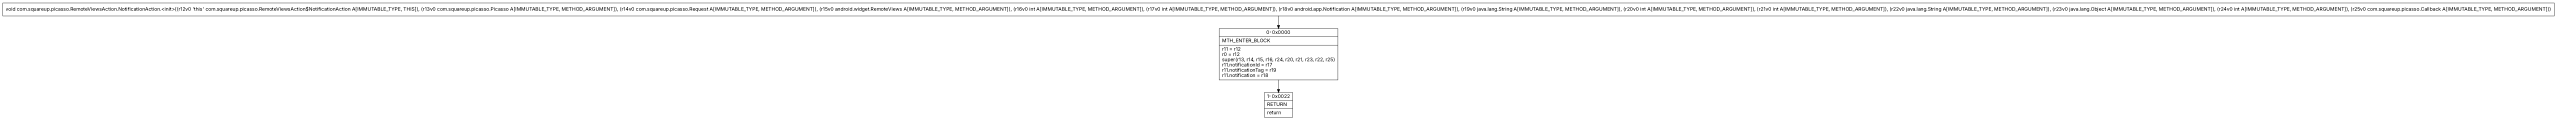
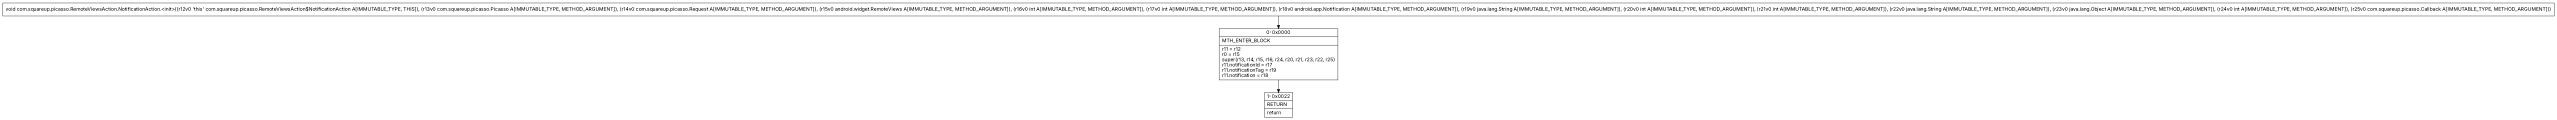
node "0: 0x0000": text "r0 = r12" -> "r0 = r15"
